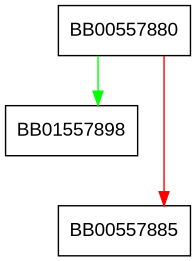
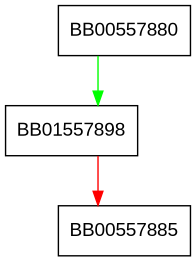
edge "BB00557880" -> "BB00557885": now "BB01557898" -> "BB00557885"
